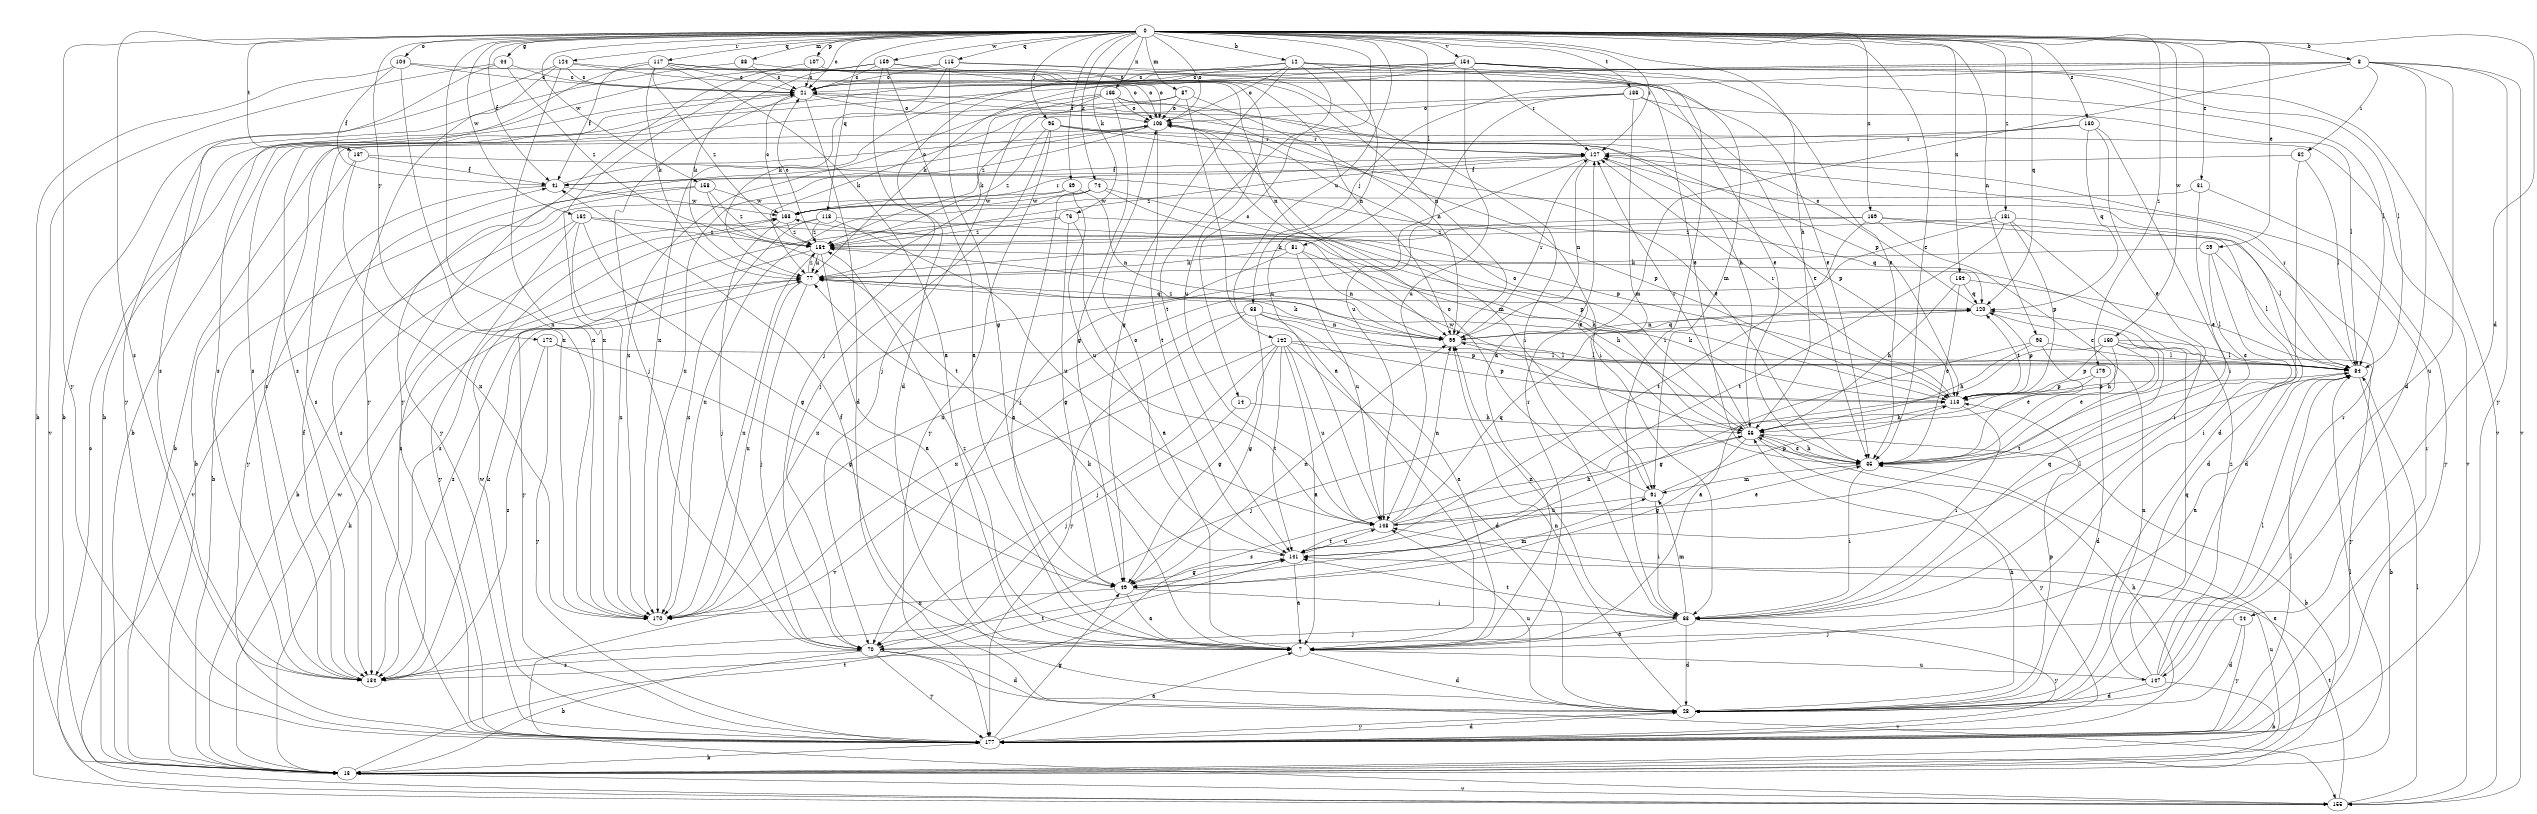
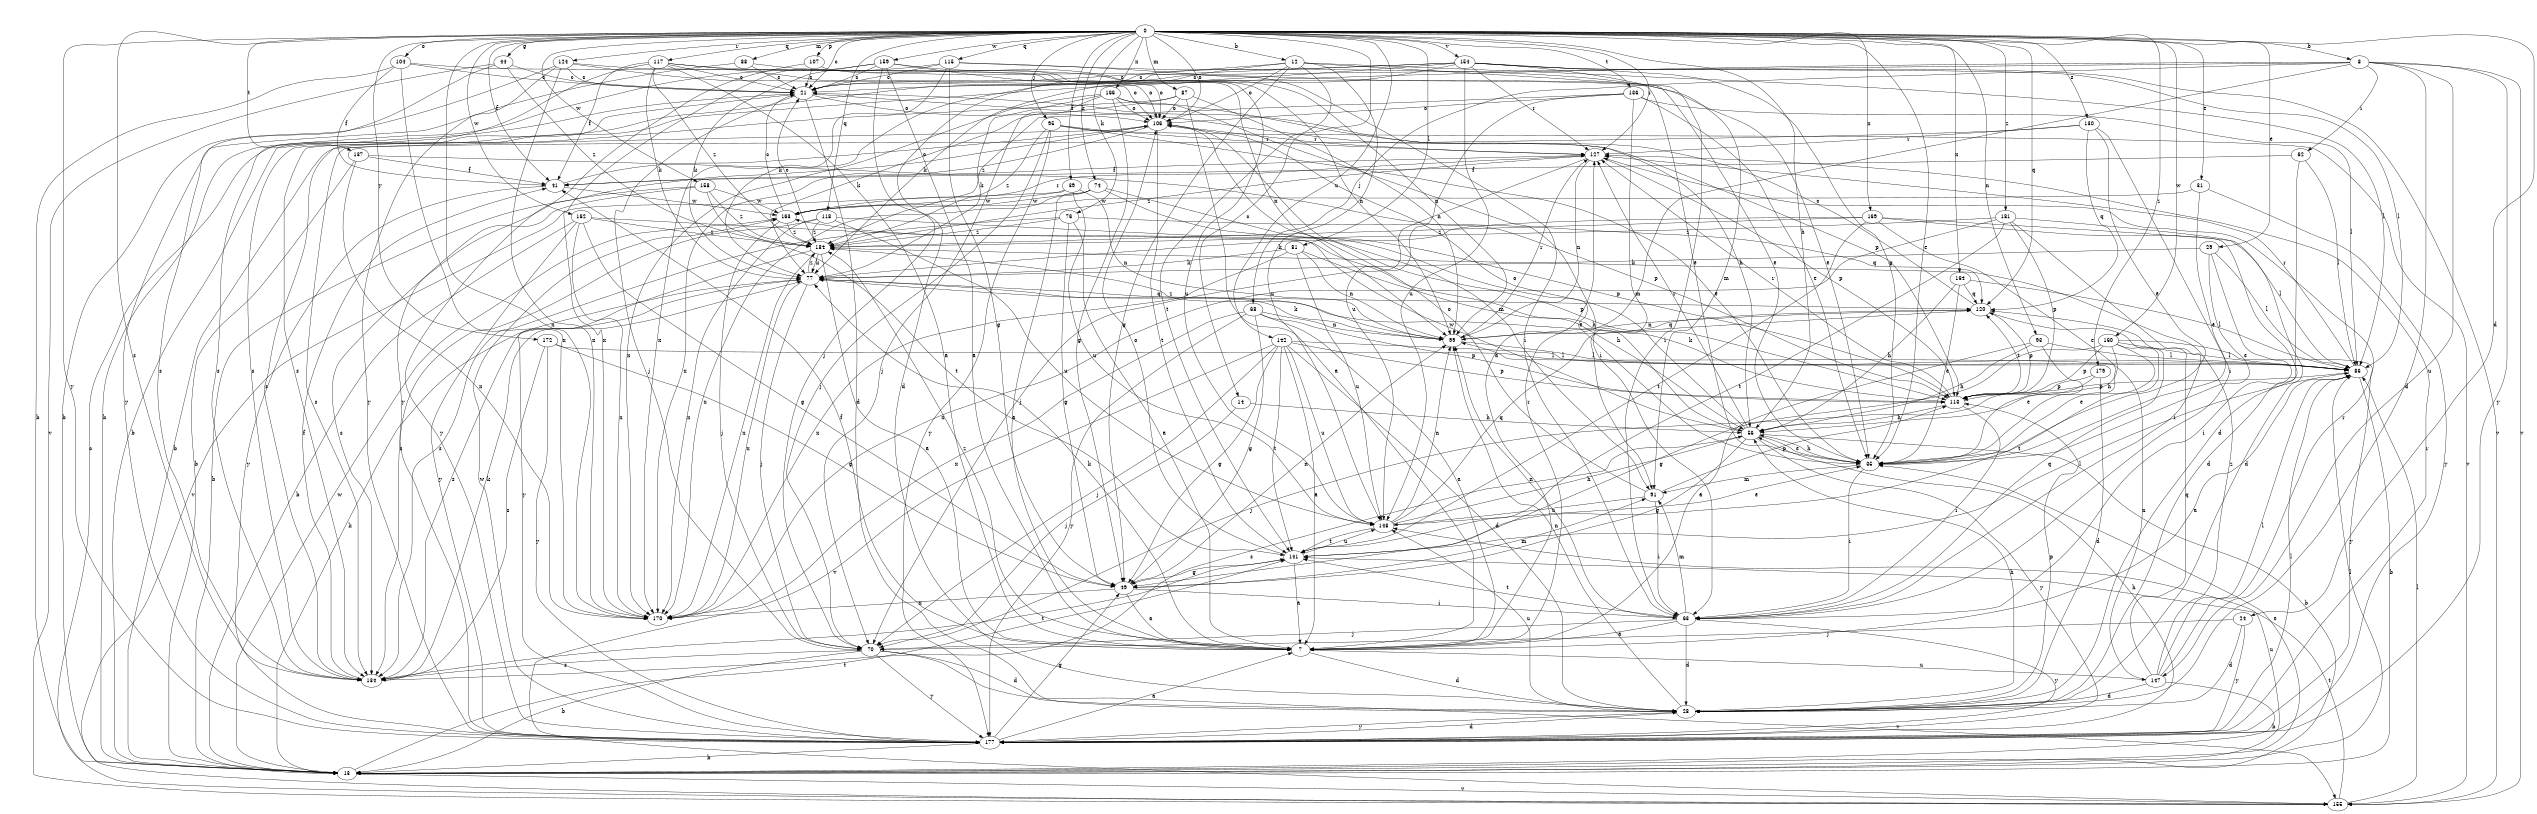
edge "154" -> "35": label "e" -> "g"
node "84": label "84" -> "86"
